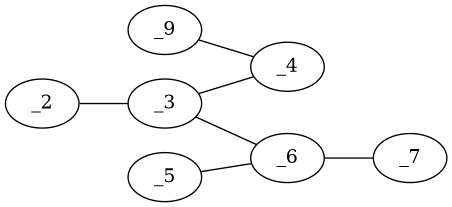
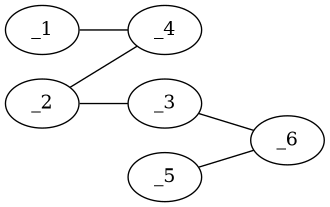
node "_9": label "_9" -> "_1"
edge "_4" -- "_3": now "_4" -- "_2"
node "_7": removed
